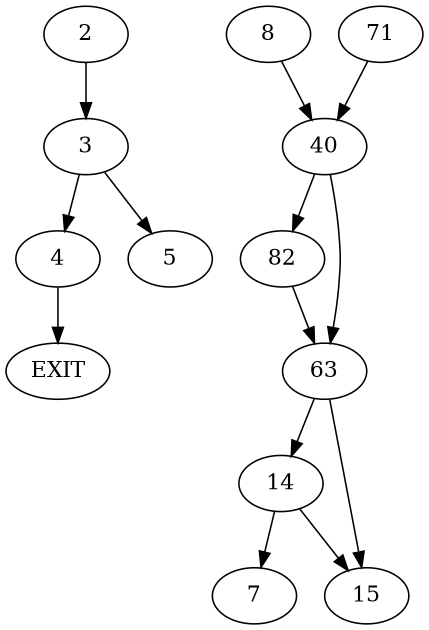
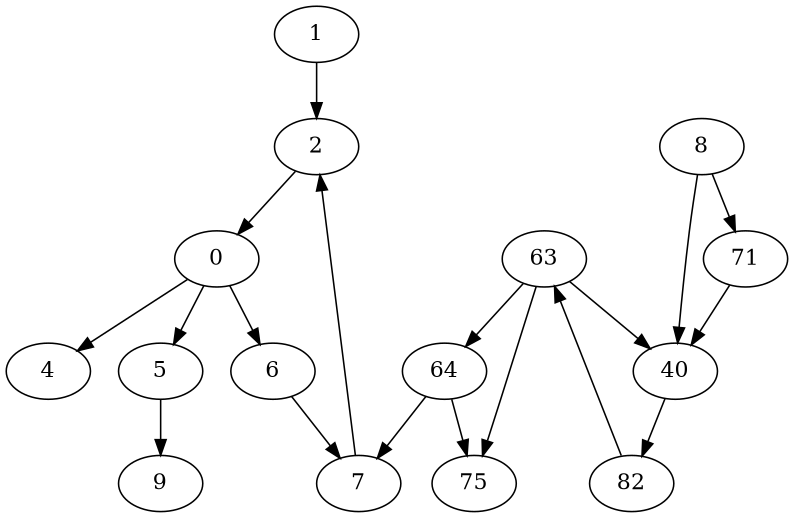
node "1": added
node "3": label "3" -> "0"
edge "8" -> "71": added
edge "40" -> "63": reversed
edge "7" -> "2": added
node "EXIT": removed
node "6": added
node "9": added
node "14": label "14" -> "64"
node "15": label "15" -> "75"
